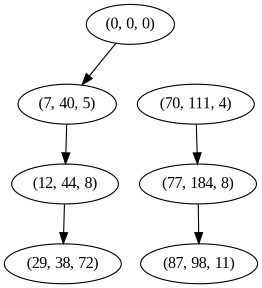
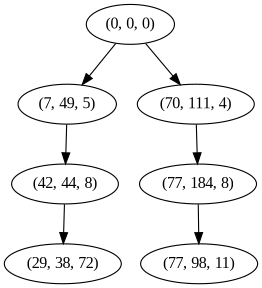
edge "(0, 0, 0)" -> "(70, 111, 4)": added
node "(7, 40, 5)": label "(7, 40, 5)" -> "(7, 49, 5)"
node "(12, 44, 8)": label "(12, 44, 8)" -> "(42, 44, 8)"
node "(87, 98, 11)": label "(87, 98, 11)" -> "(77, 98, 11)"
